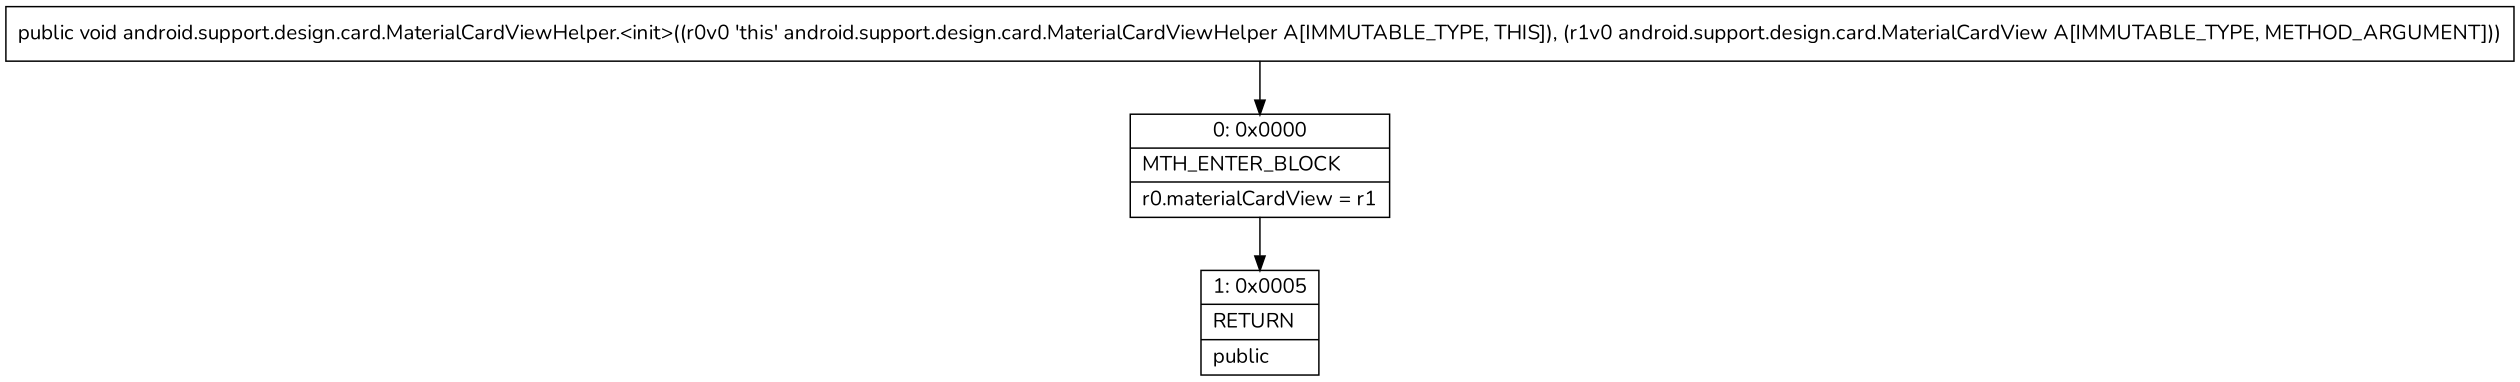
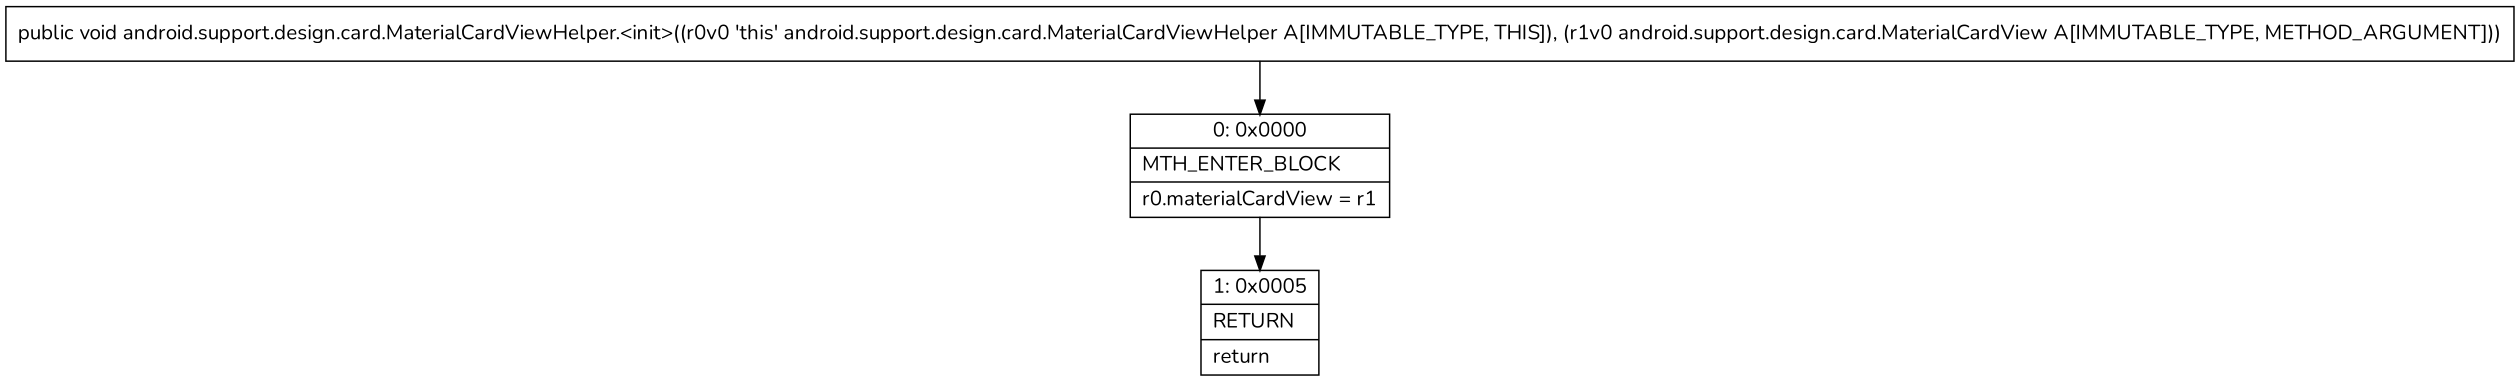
node "1: 0x0005": text "public" -> "return"
